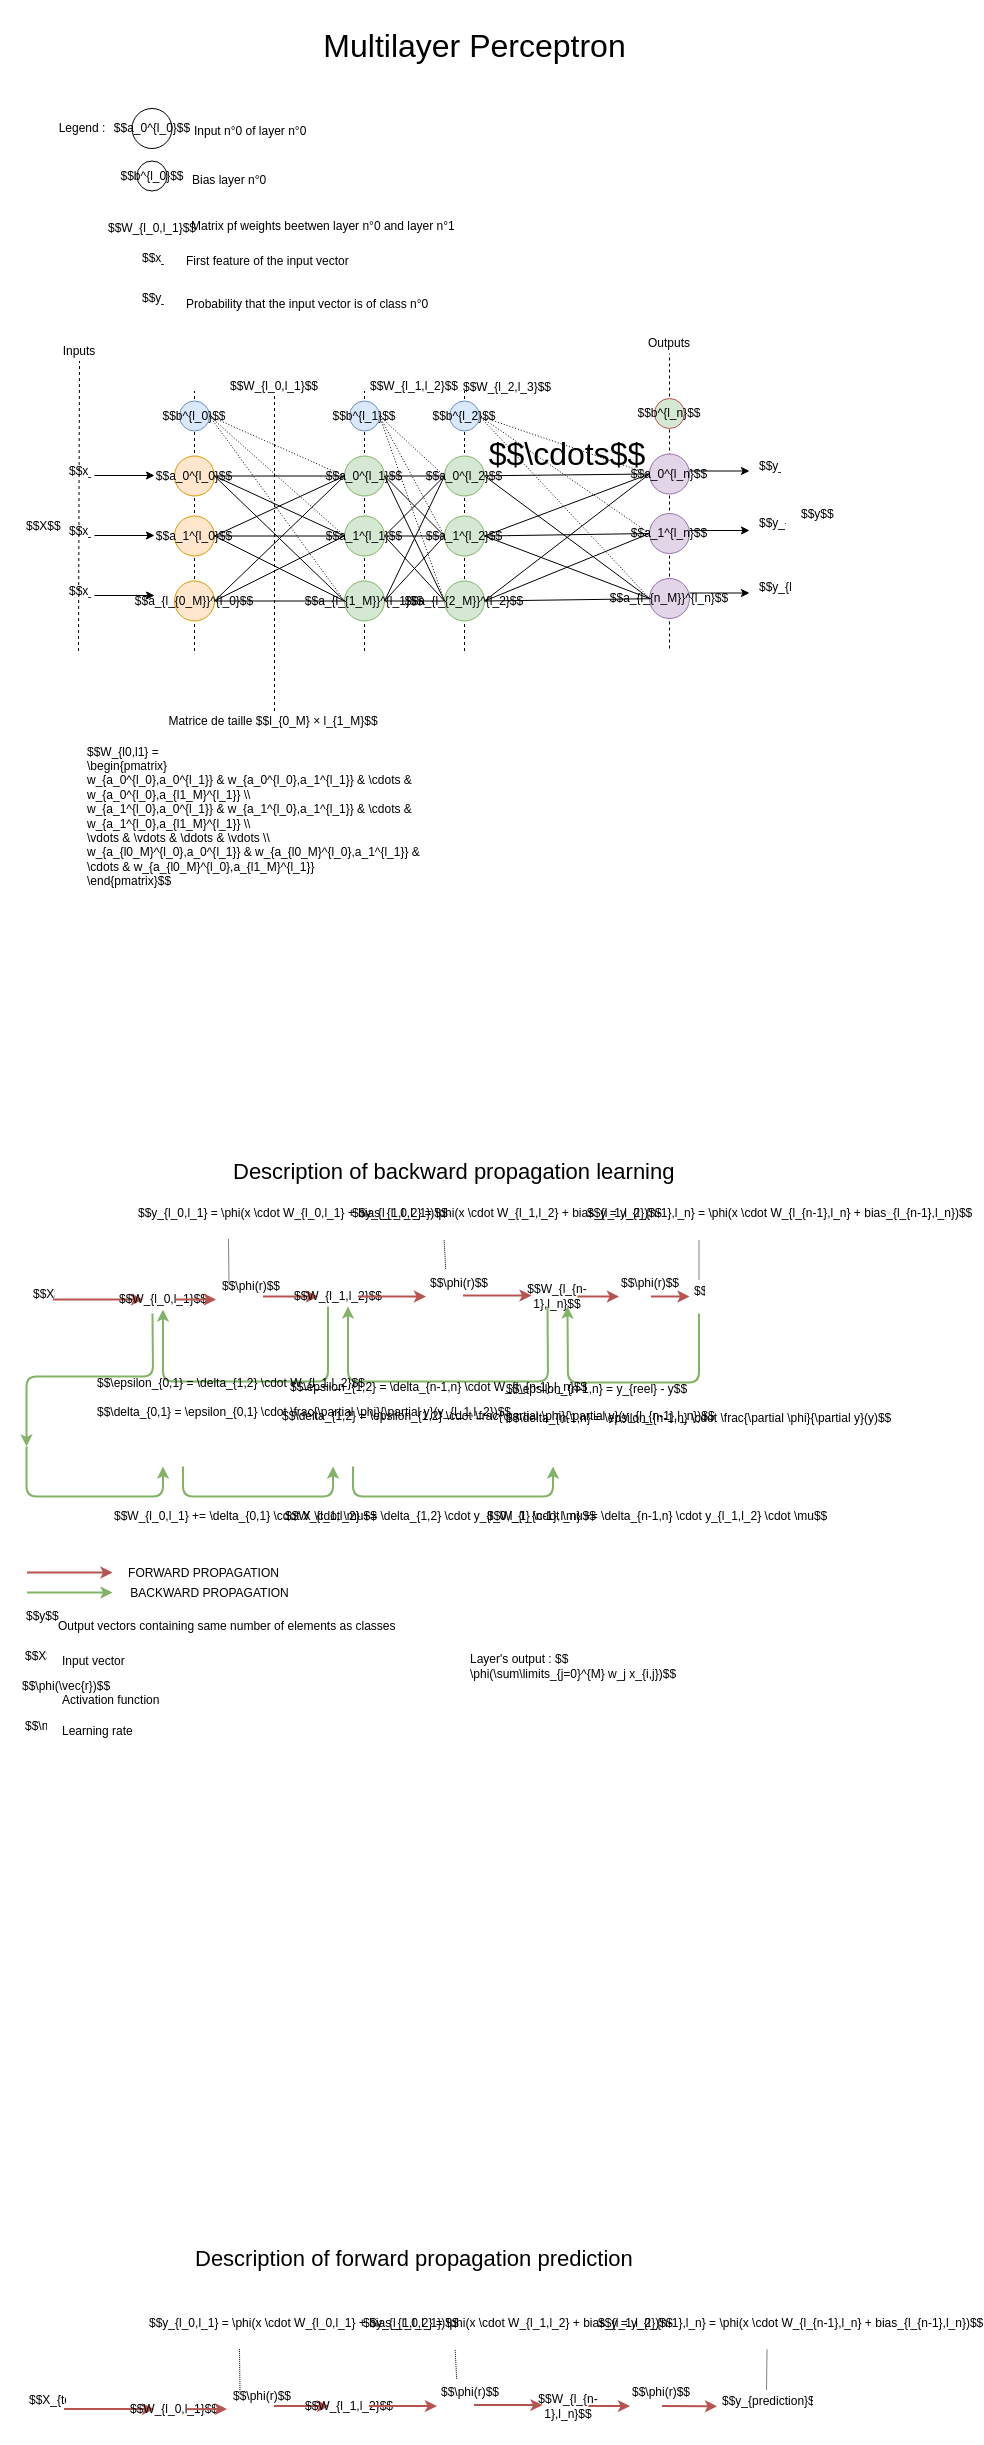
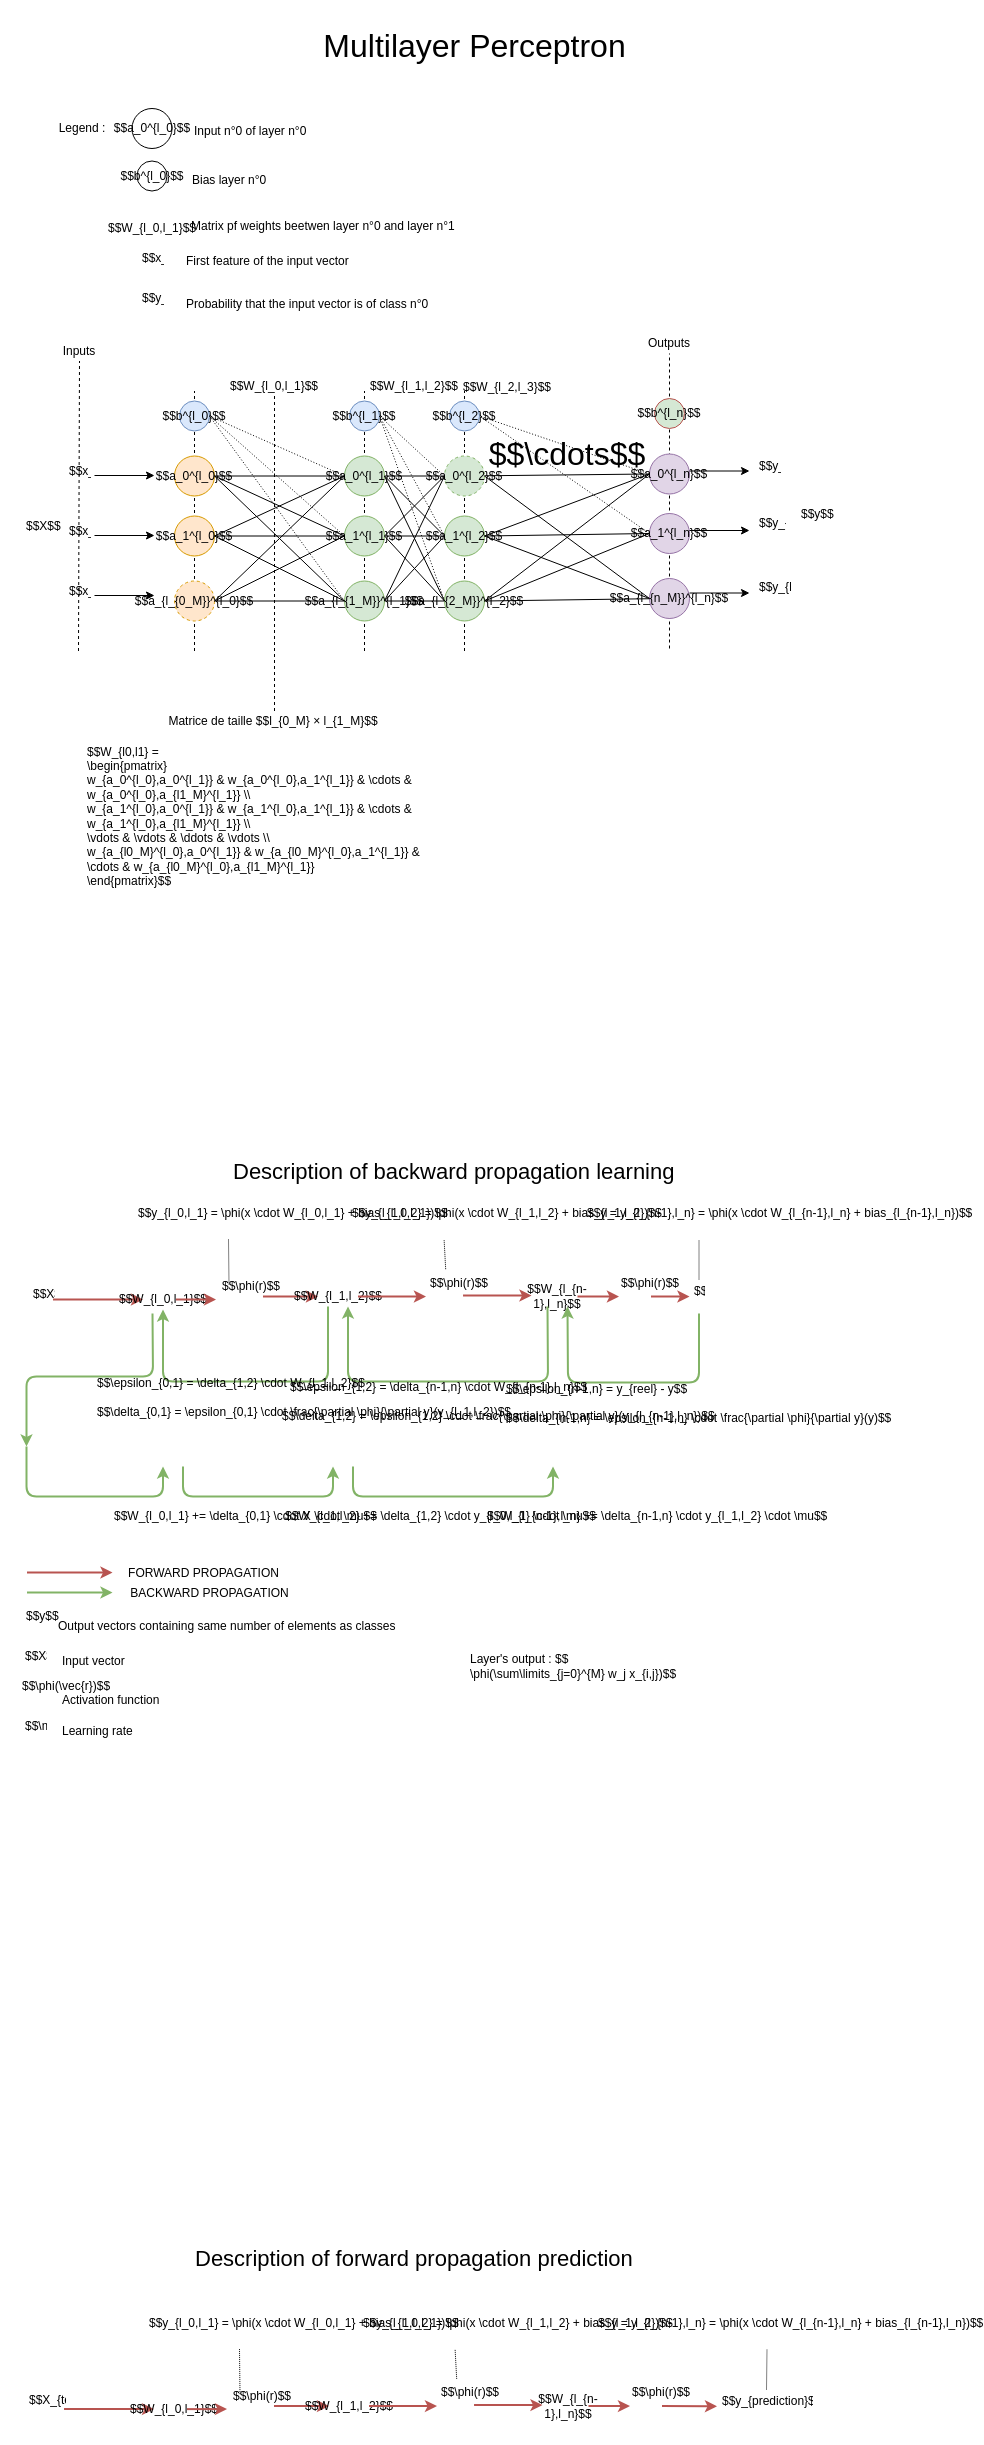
node "$$a_0^{l_2}$$": style solid -> dashed
edge "$$b^{l_2}$$" -- "$$a_{l_{n_M}}^{l_n}$$": removed
node "$$a_{l_{0_M}}^{l_0}$$": style solid -> dashed
